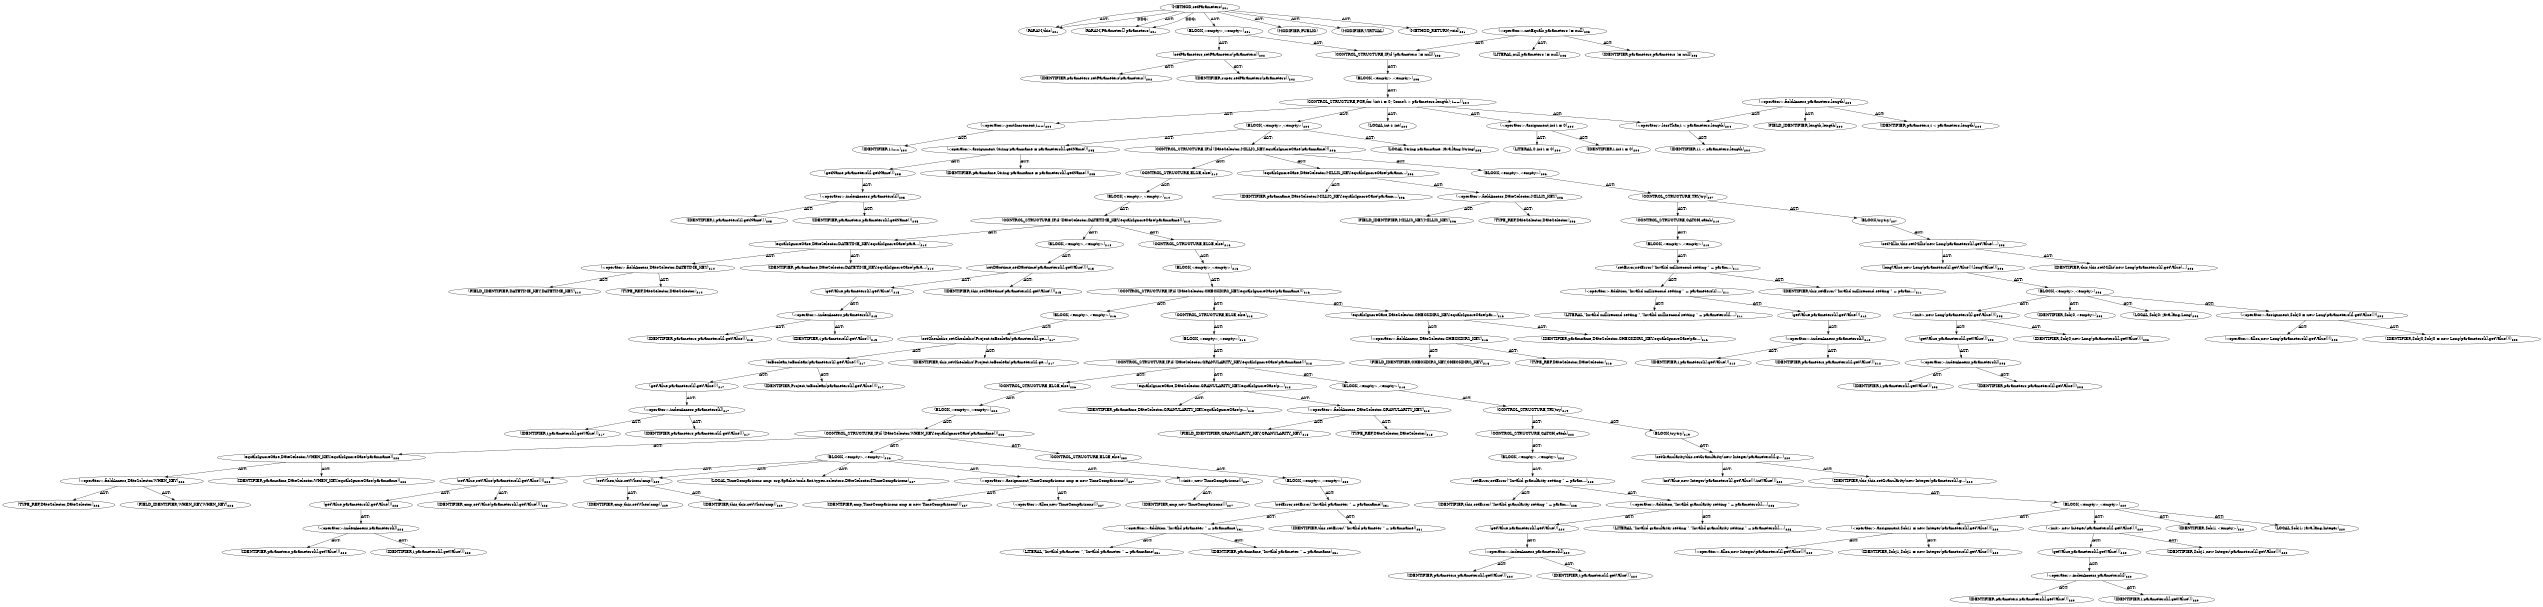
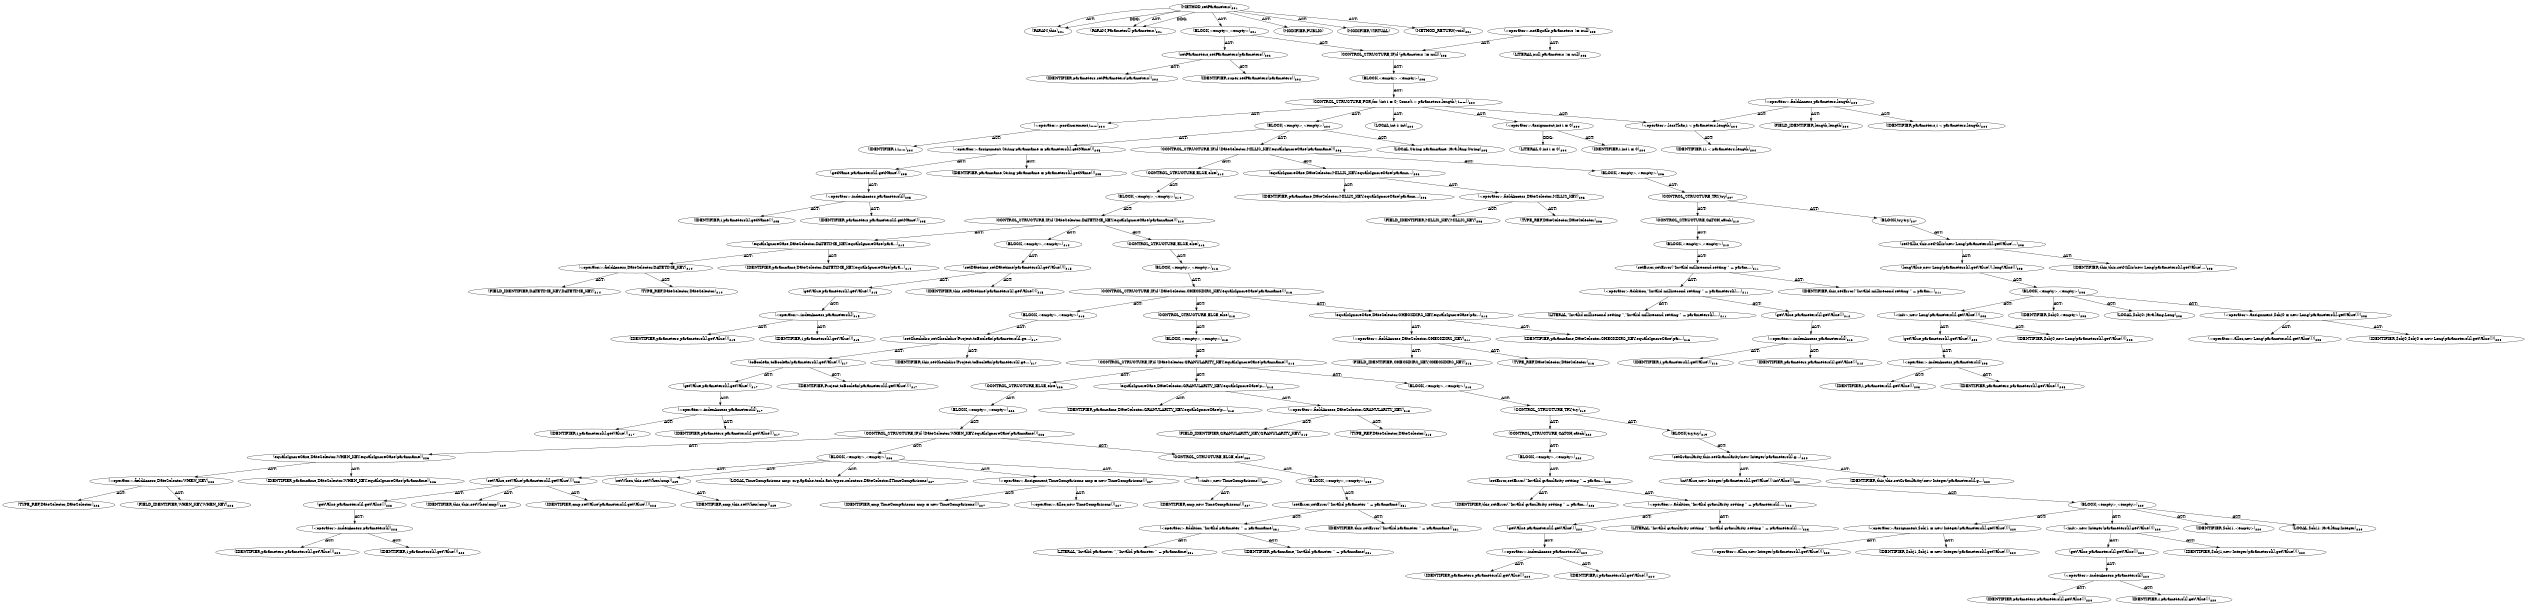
node "(IDENTIFIER,parameters,parameters != null)": removed
edge "(<operator>.assignment,int i = 0)" -> "(LITERAL,0,int i = 0)": label "AST: " -> "DDG: "
node "(<operator>.fieldAccess,DateSelector.CHECKDIRS_KEY)": text "216" -> "211"
edge "(setWhen,this.setWhen(cmp))" -> "(IDENTIFIER,this,this.setWhen(cmp))": now "(setValue,setValue(parameters[i].getValue()))" -> "(IDENTIFIER,this,this.setWhen(cmp))"
